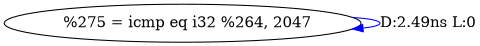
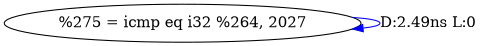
node "%275 = icmp eq i32 %264, 2047": label "%275 = icmp eq i32 %264, 2047" -> "%275 = icmp eq i32 %264, 2027"
